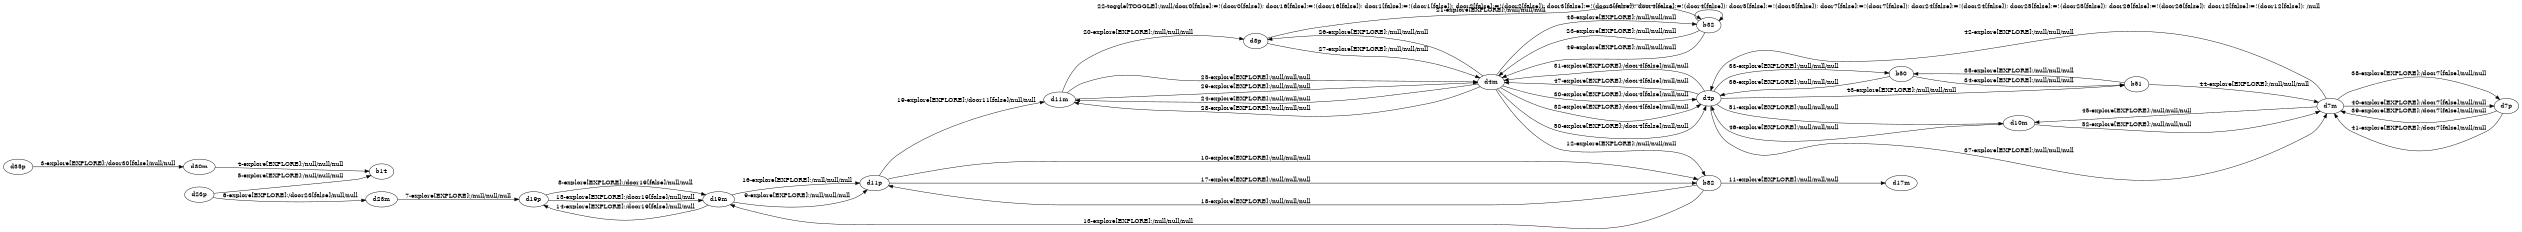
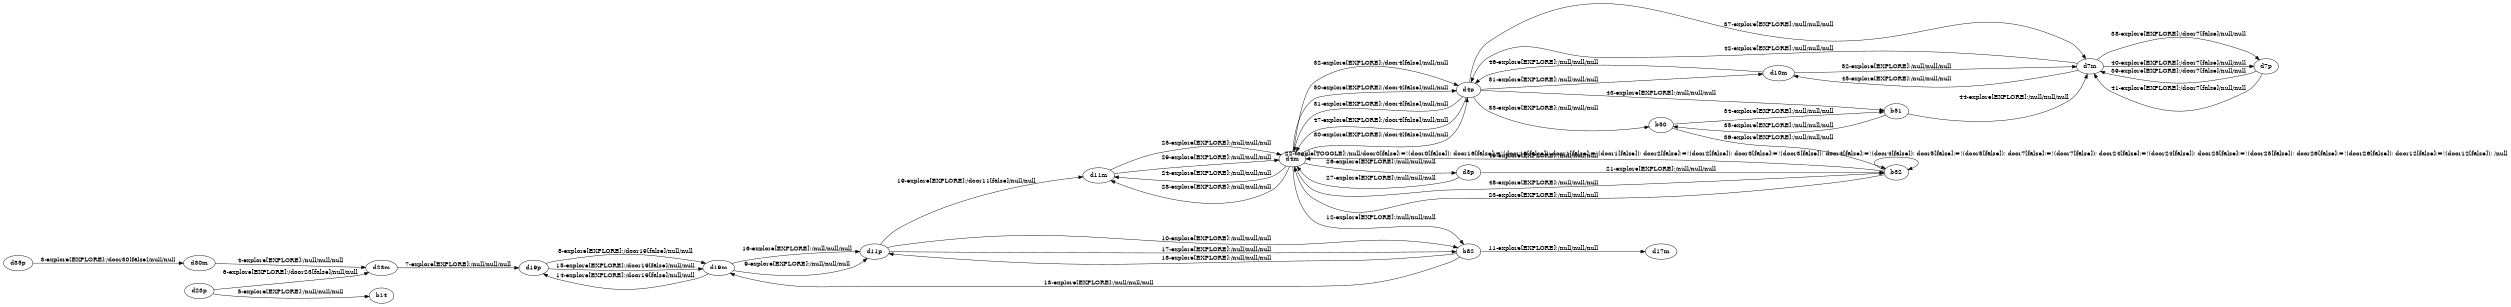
edge "d11m" -> "d3p": removed, label "20-explore[EXPLORE];/null/null/null"
edge "b50" -> "d4p": now "b50" -> "b32"
edge "d30m" -> "b14": now "d30m" -> "d23m"
